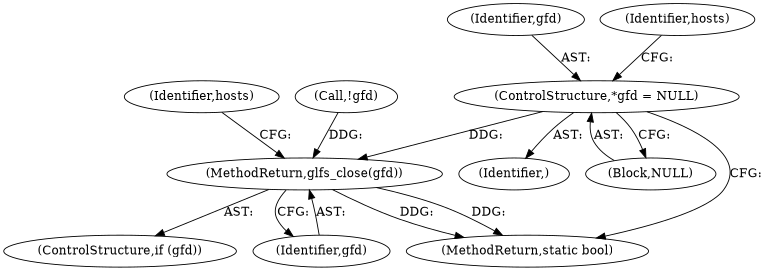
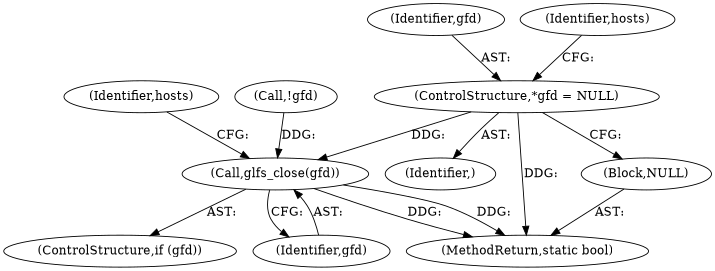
edge "(Block,NULL)" -> "(ControlStructure,*gfd = NULL)": now "(Block,NULL)" -> "(MethodReturn,static bool)"
node "(MethodReturn,glfs_close(gfd))": label "(MethodReturn,glfs_close(gfd))" -> "(Call,glfs_close(gfd))"
edge "(ControlStructure,*gfd = NULL)" -> "(MethodReturn,static bool)": label "CFG: " -> "DDG: "
